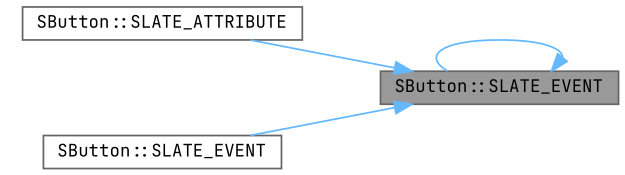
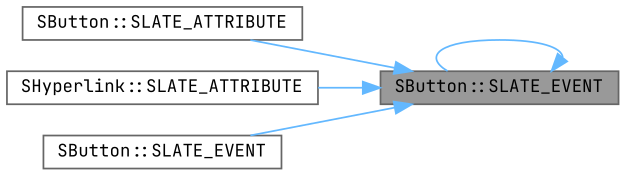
node "SHyperlink::SLATE_ATTRIBUTE": added
